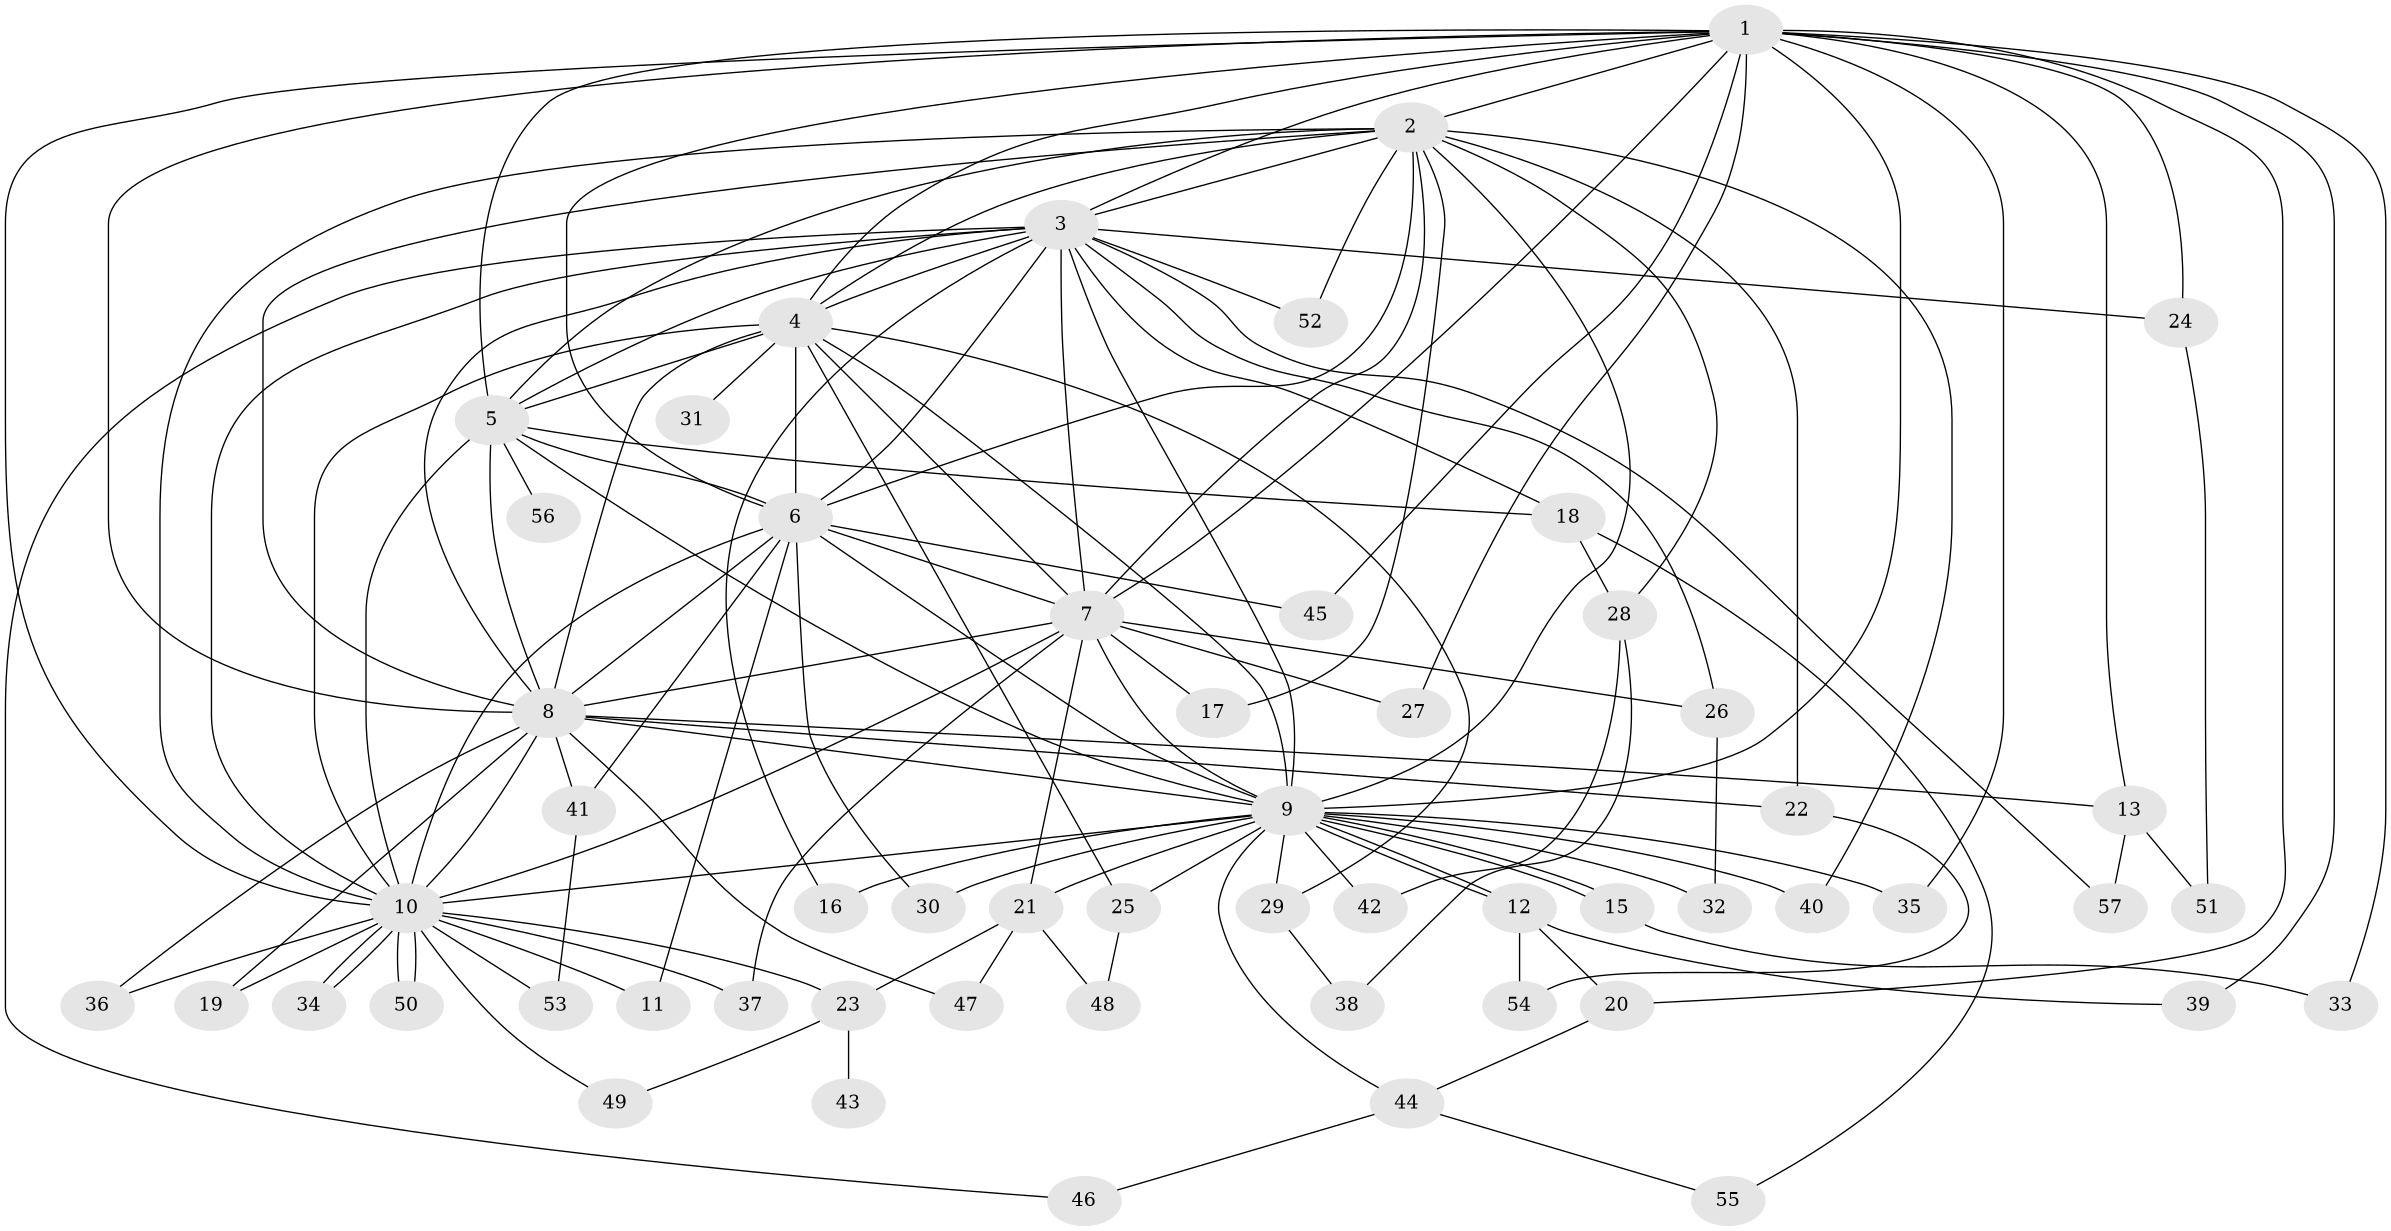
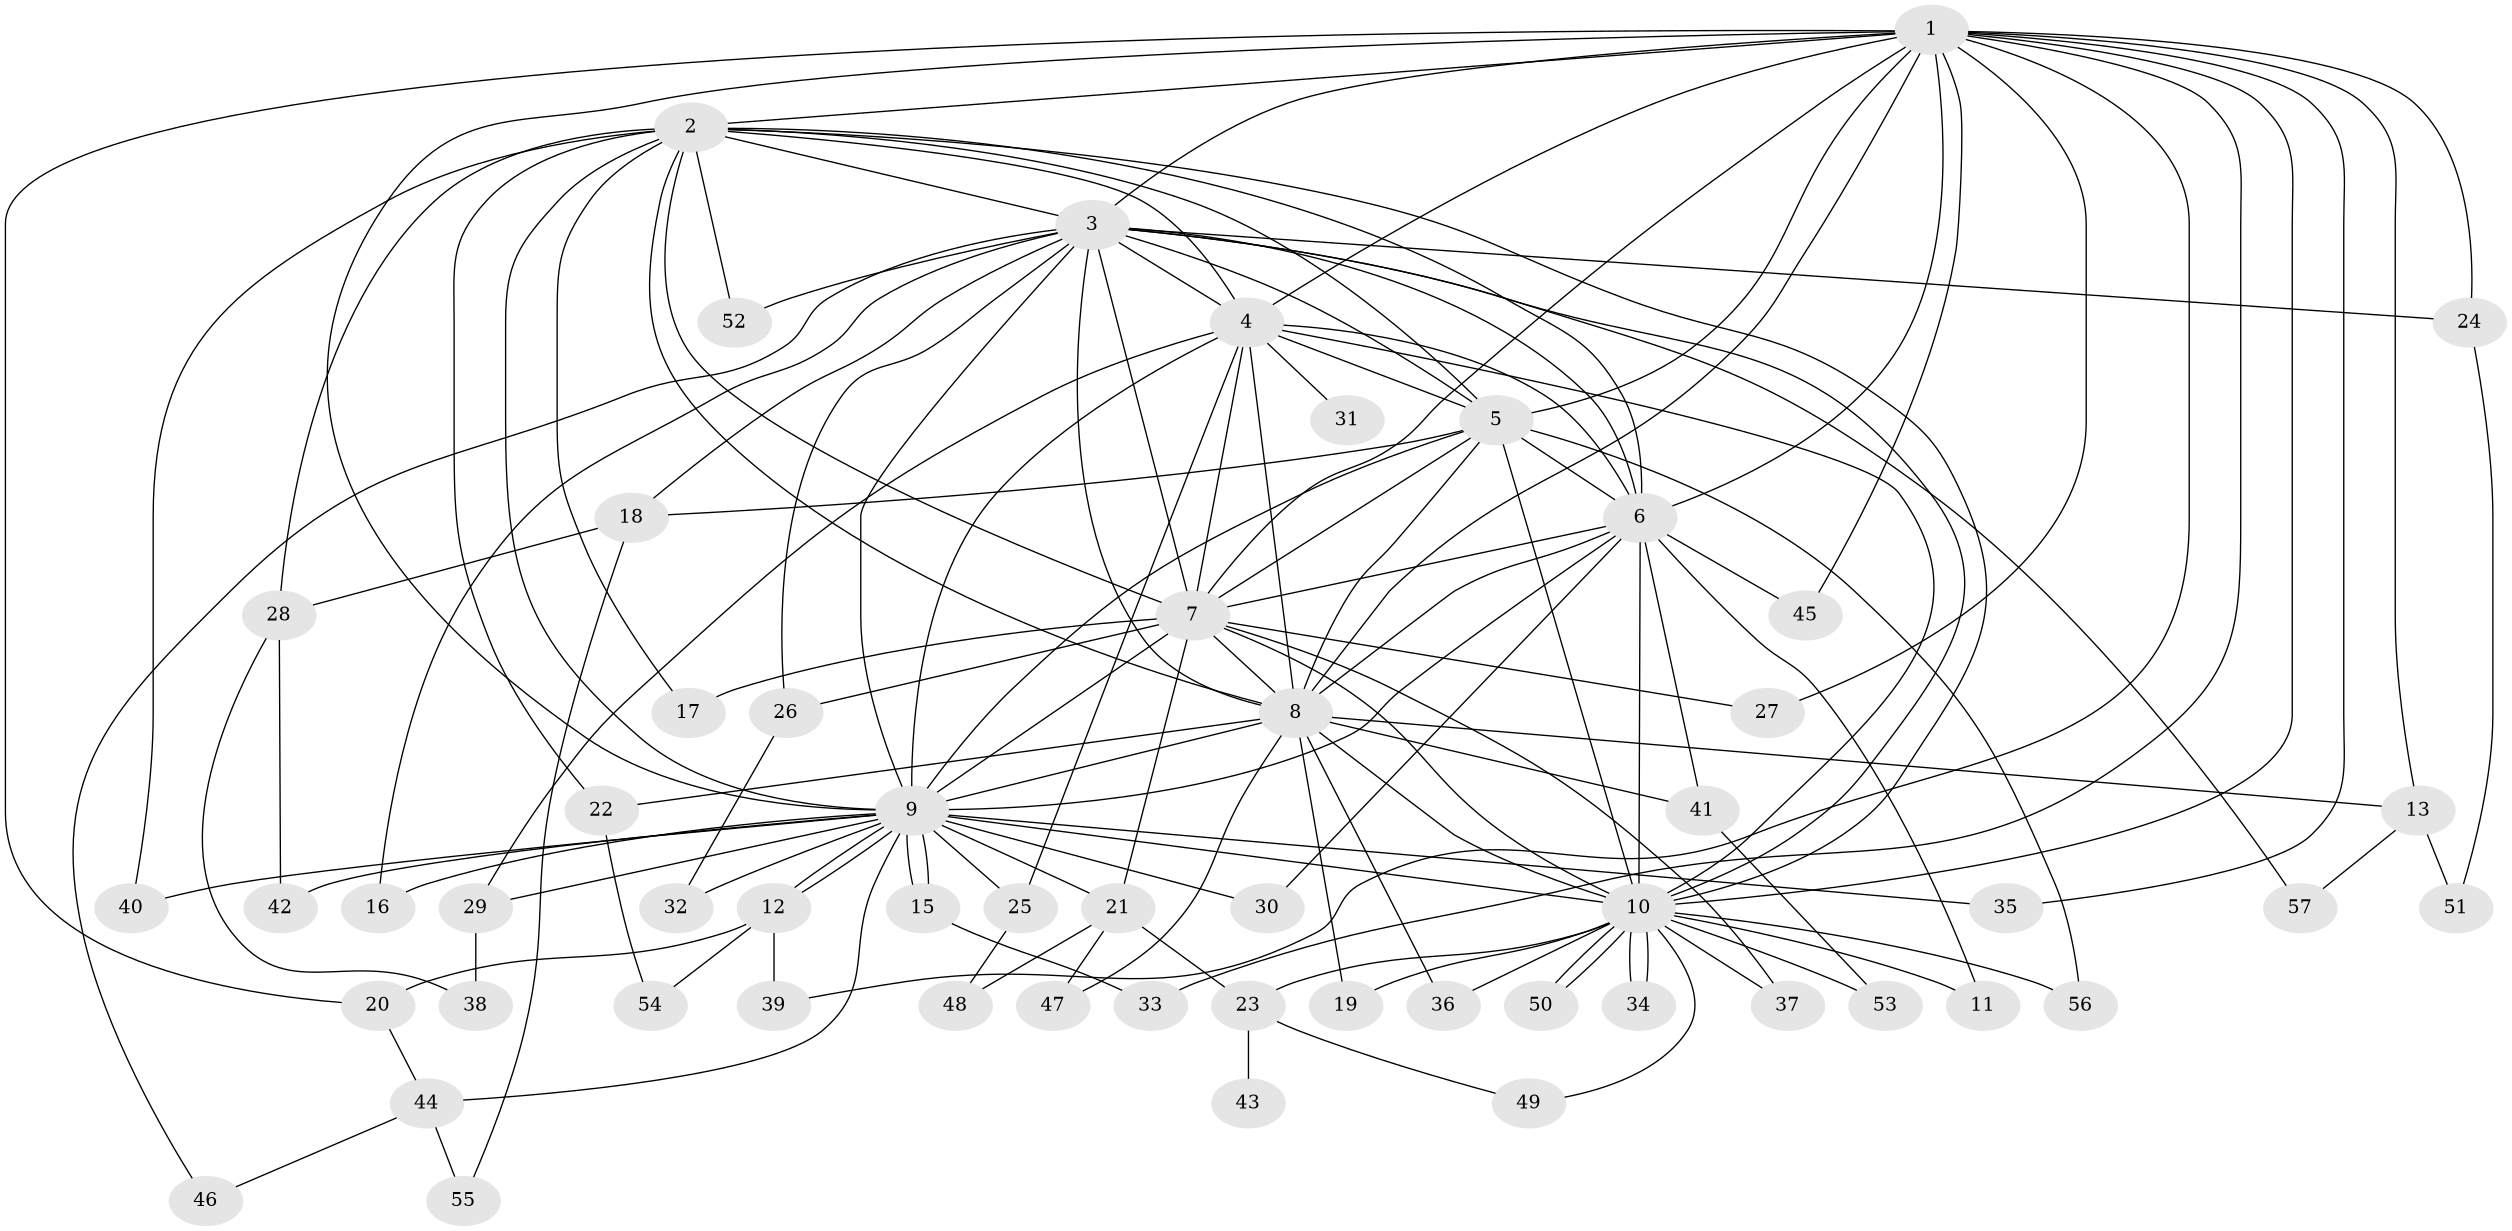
edge "5" -- "7": added
edge "10" -- "56": added
